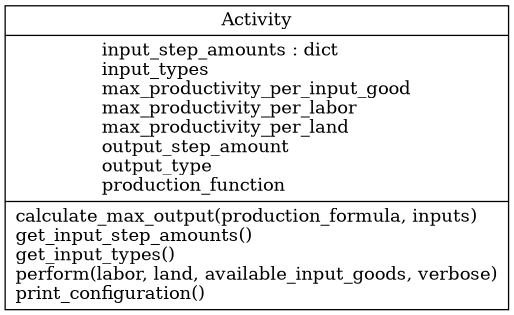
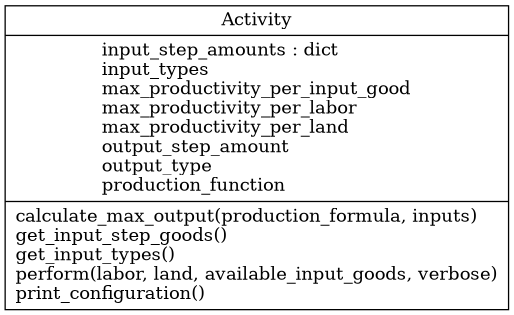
node "Activity": text "get_input_step_amounts()" -> "get_input_step_goods()"
